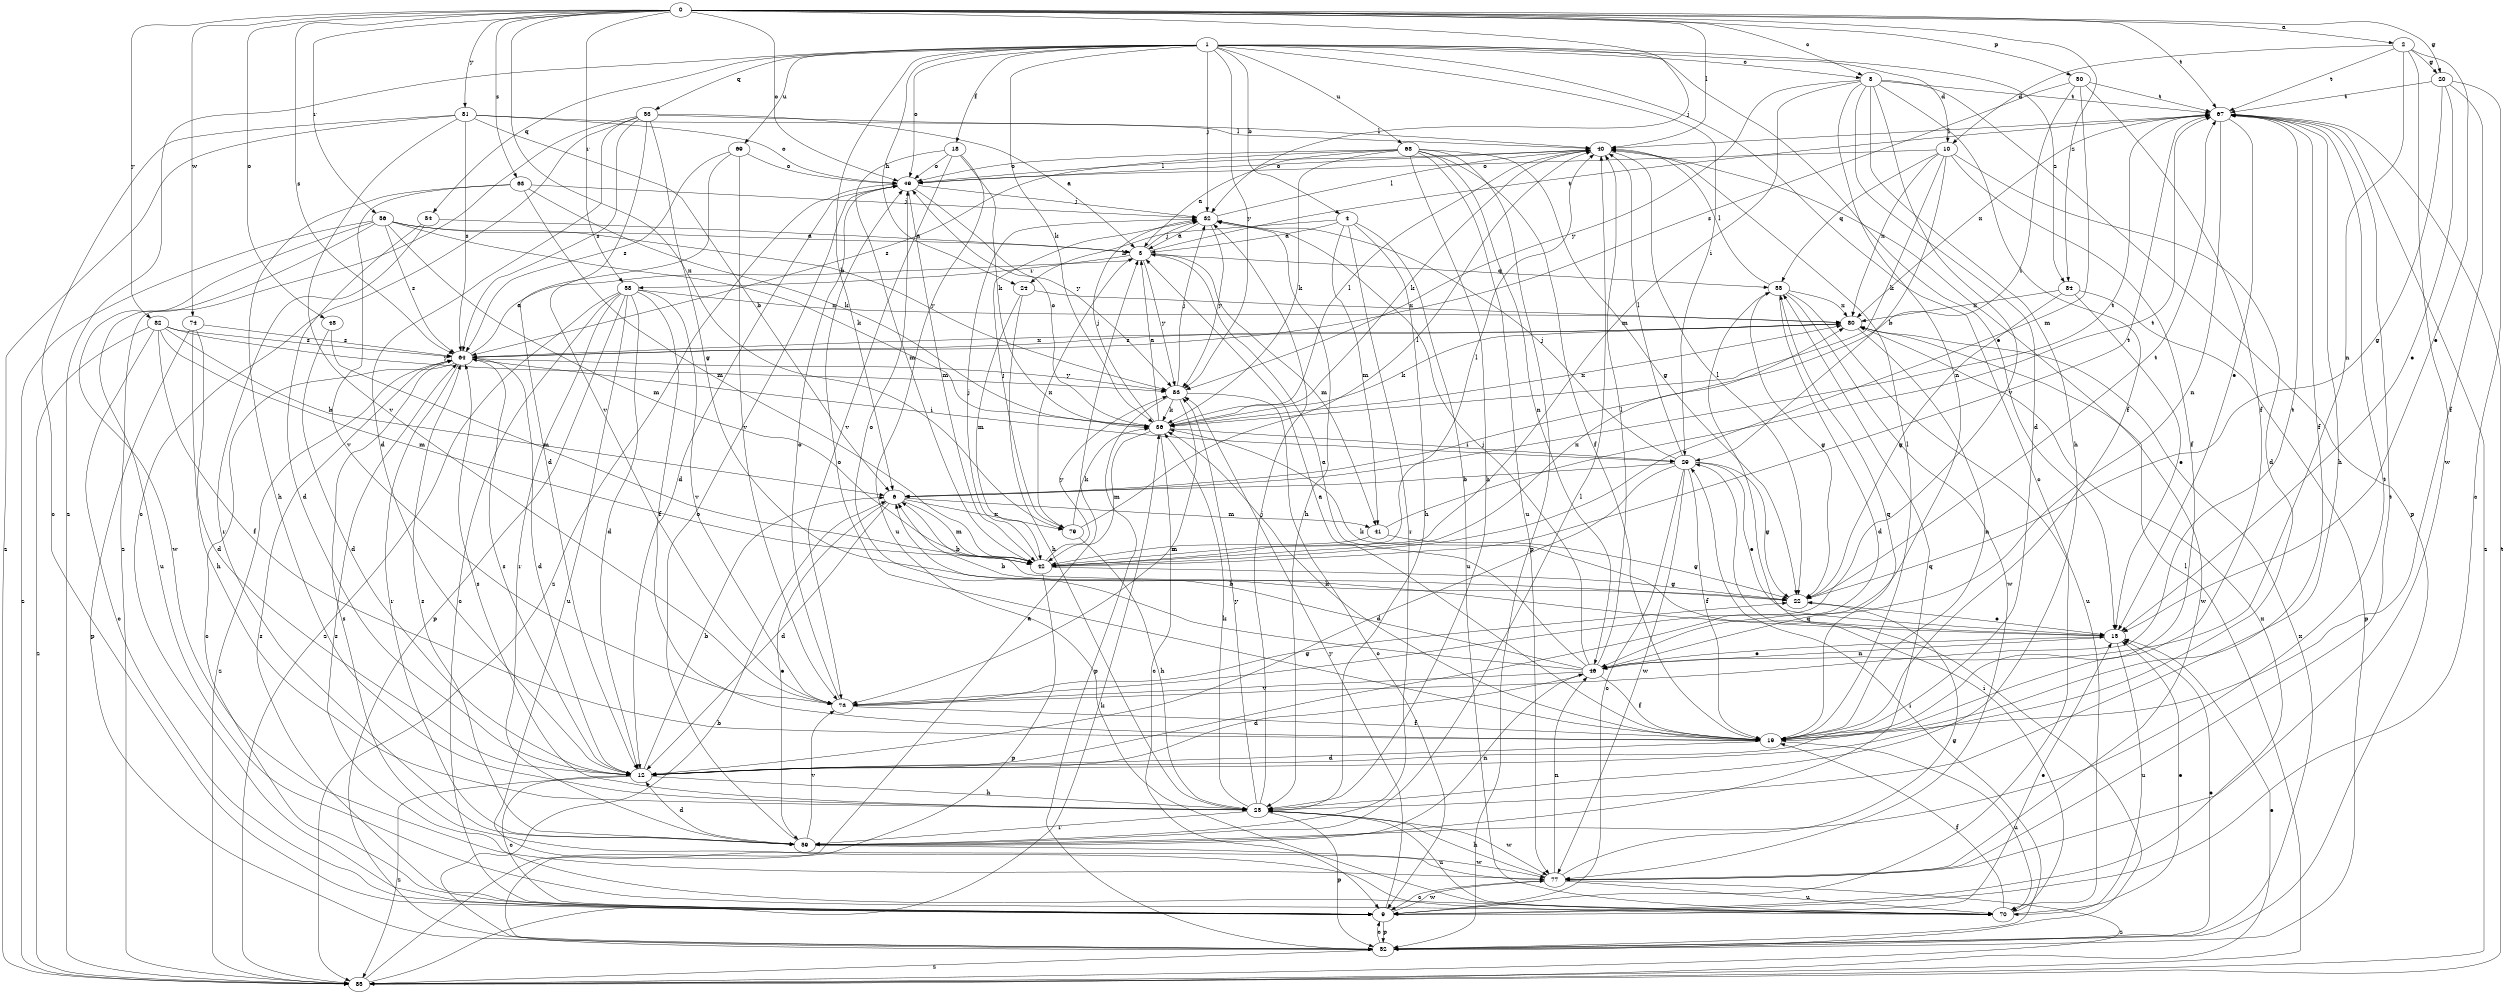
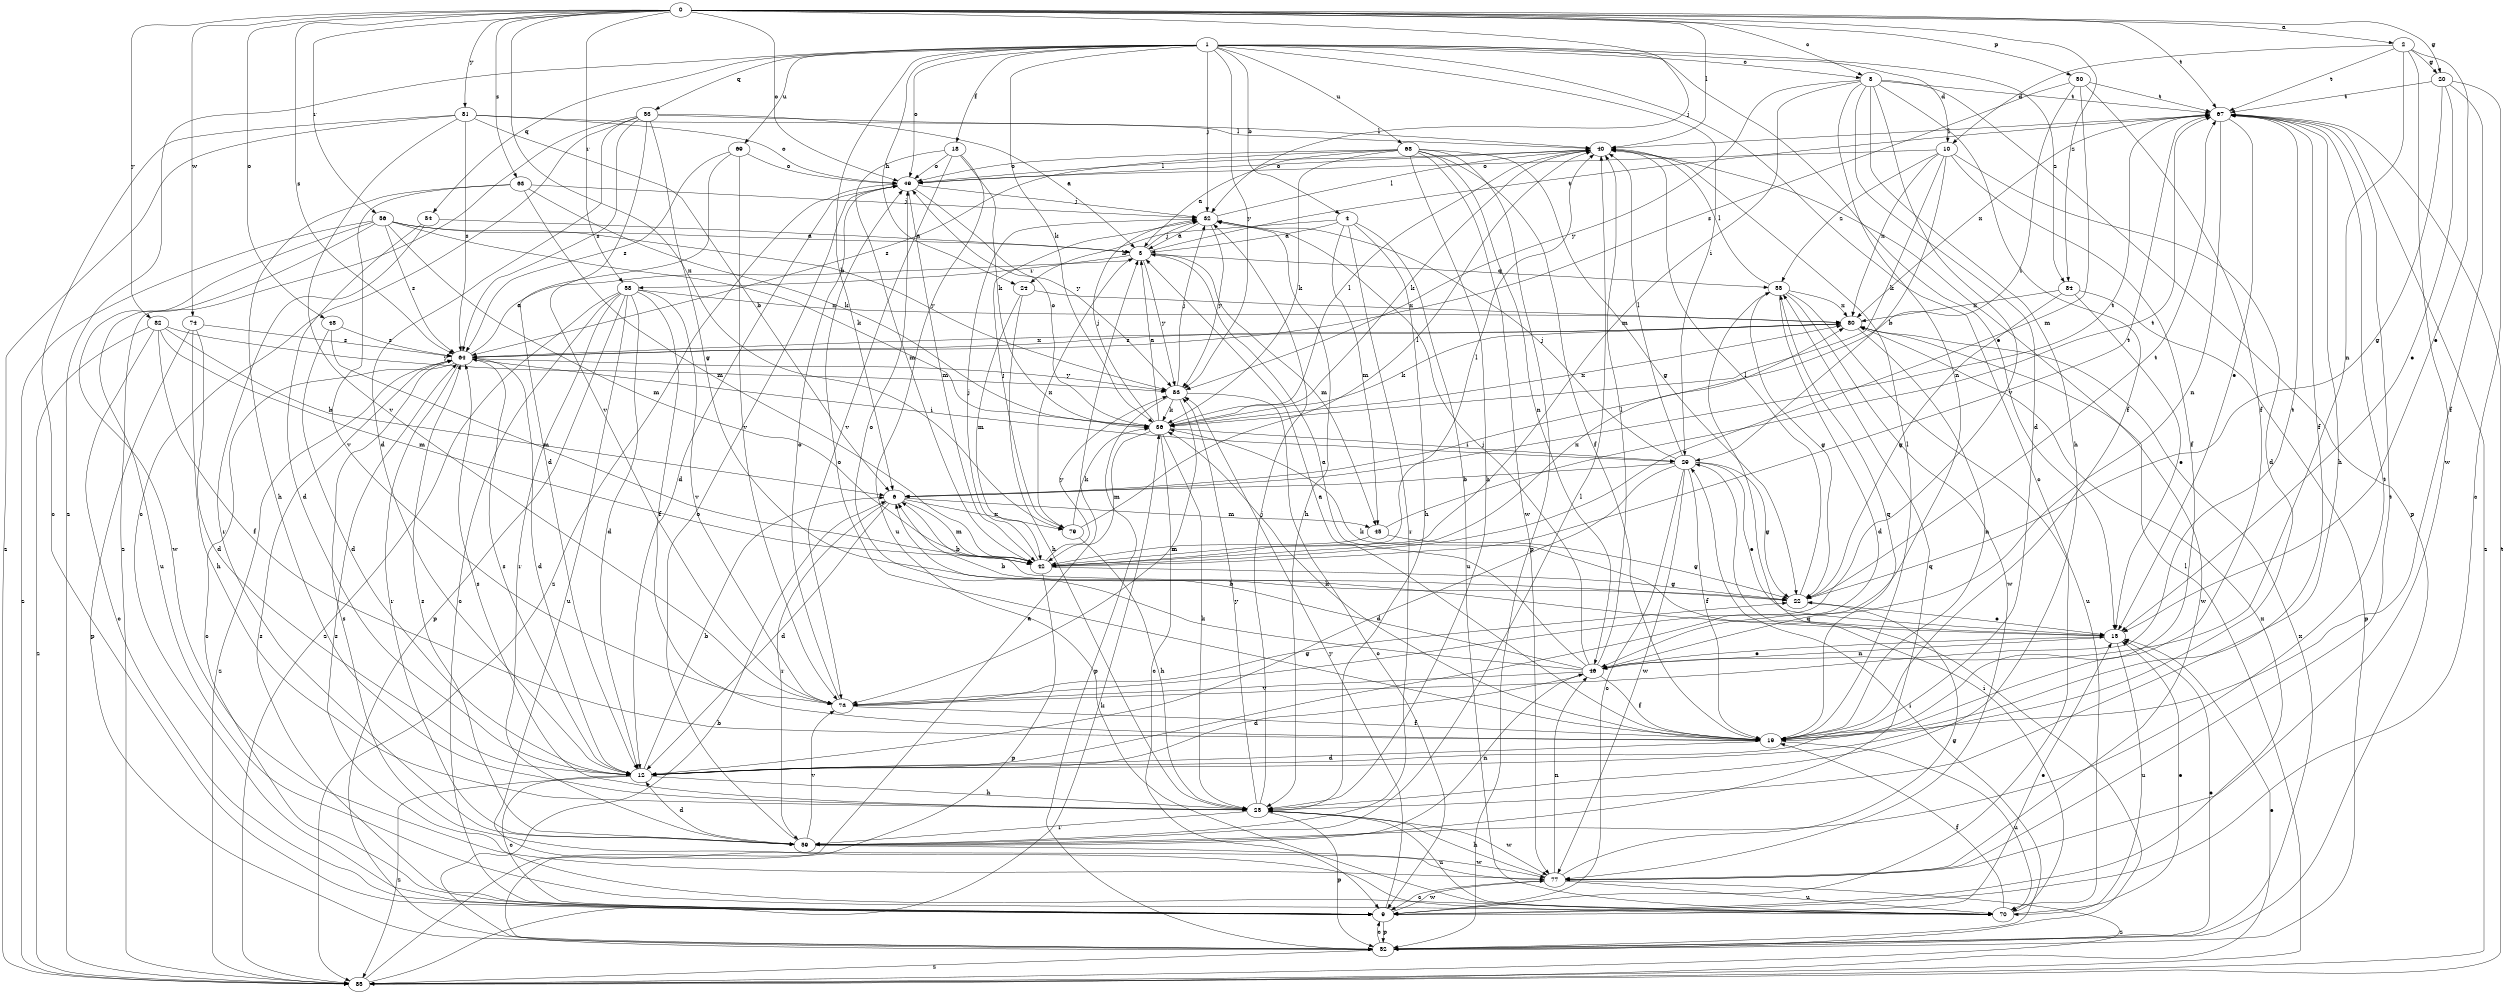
edge "10" -> "55": label "q" -> "z"
edge "82" -> "64": now "48" -> "64"
edge "40" -> "22": reversed
edge "68" -> "77": label "u" -> "w"
node "41": label "41" -> "45"
edge "25" -> "36": reversed
edge "6" -> "59": label "e" -> "r"
